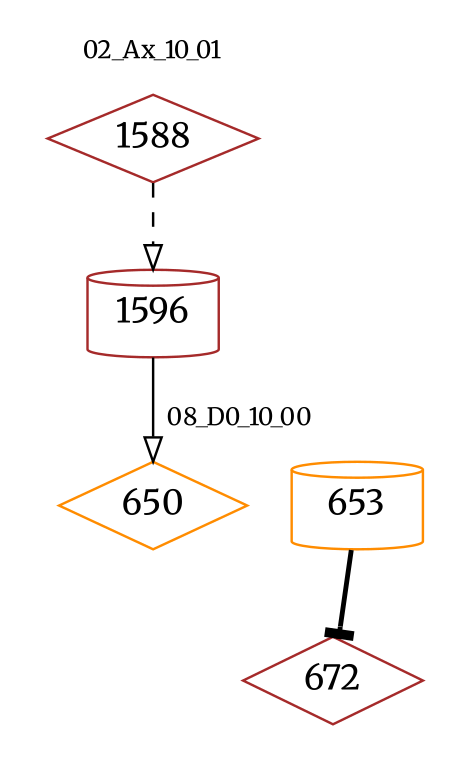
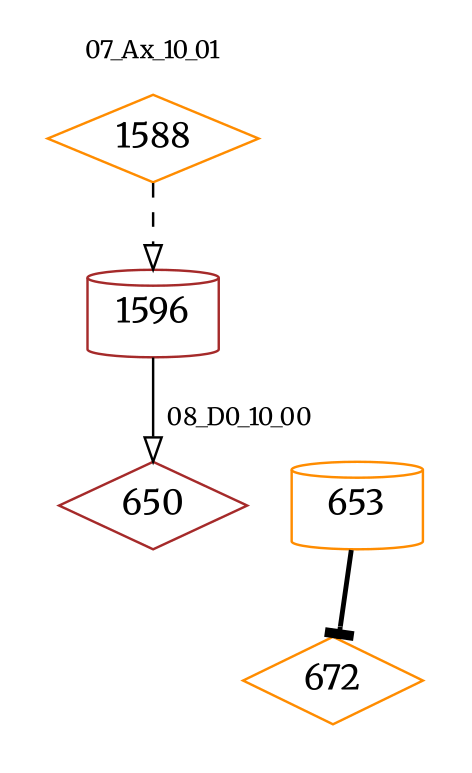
cluster "02_Ax_10_01": label "02_Ax_10_01" -> "07_Ax_10_01"
node "1588": color brown -> darkorange
node "650": color darkorange -> brown
node "672": color brown -> darkorange
